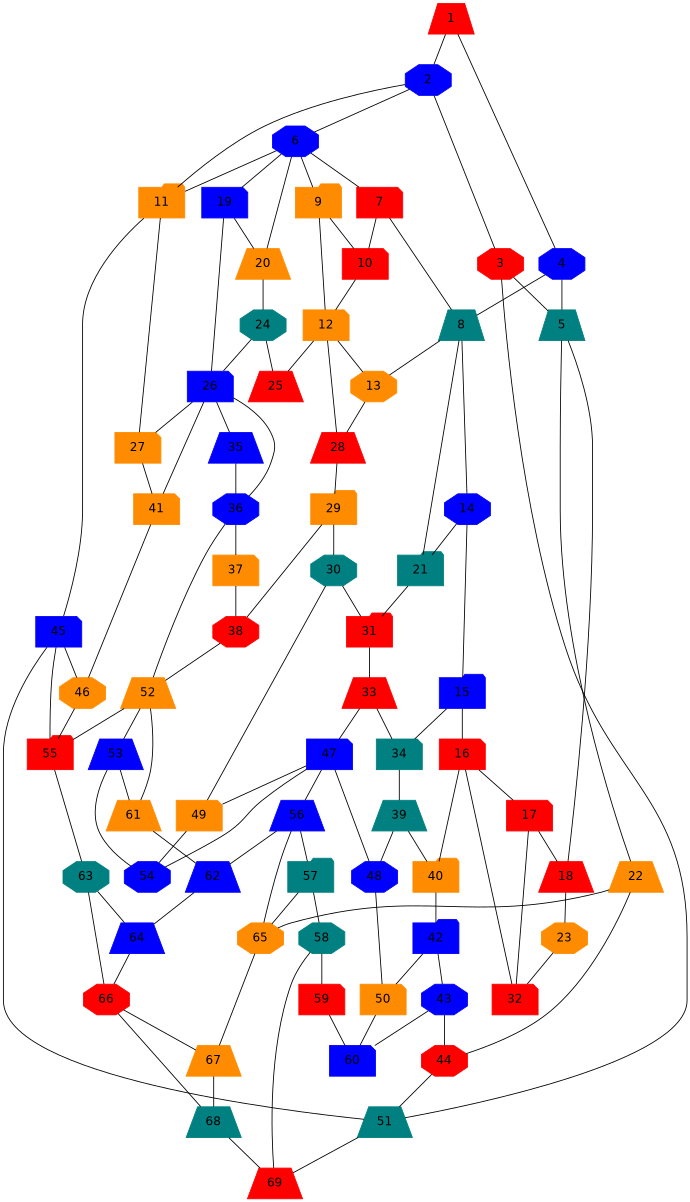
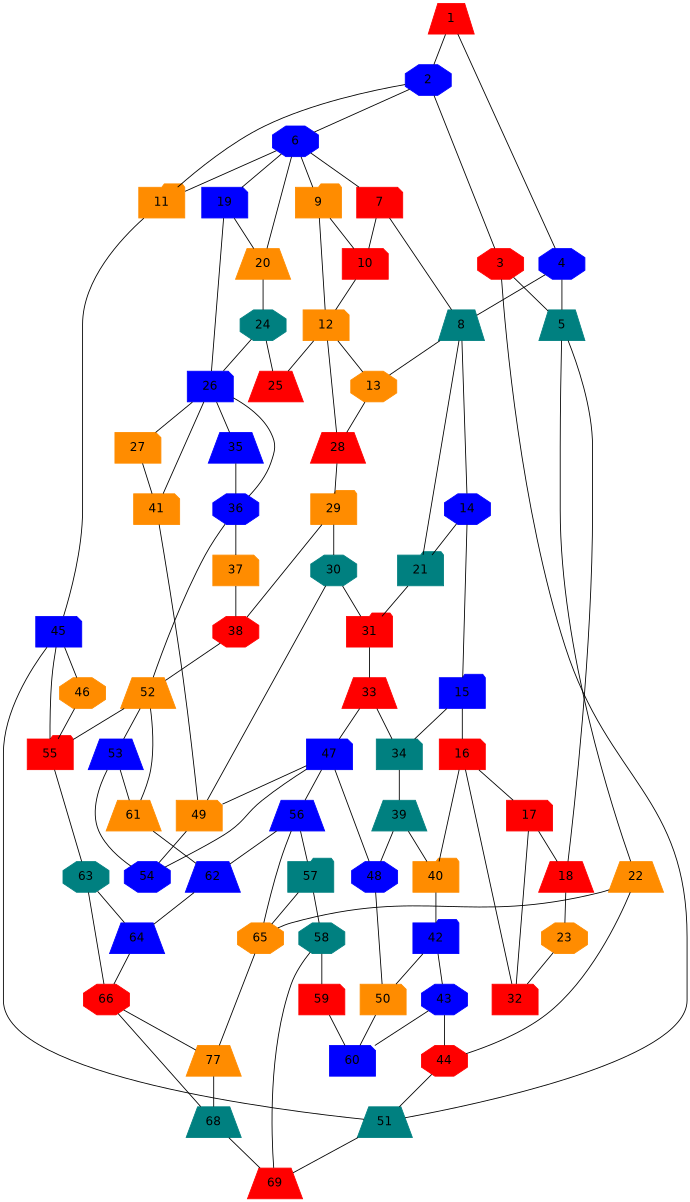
edge "11" -- "27": removed
edge "41" -- "46": now "41" -- "49"
node "67": label "67" -> "77"
